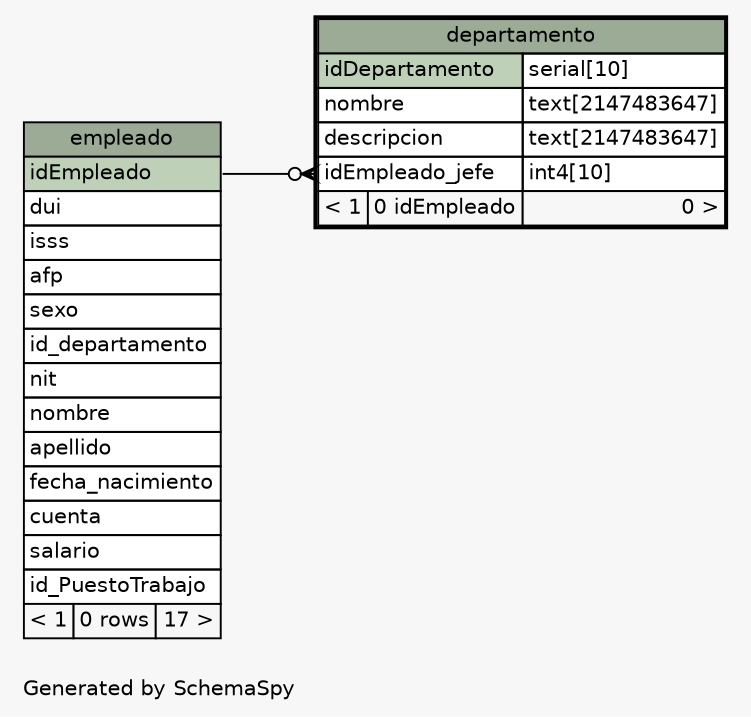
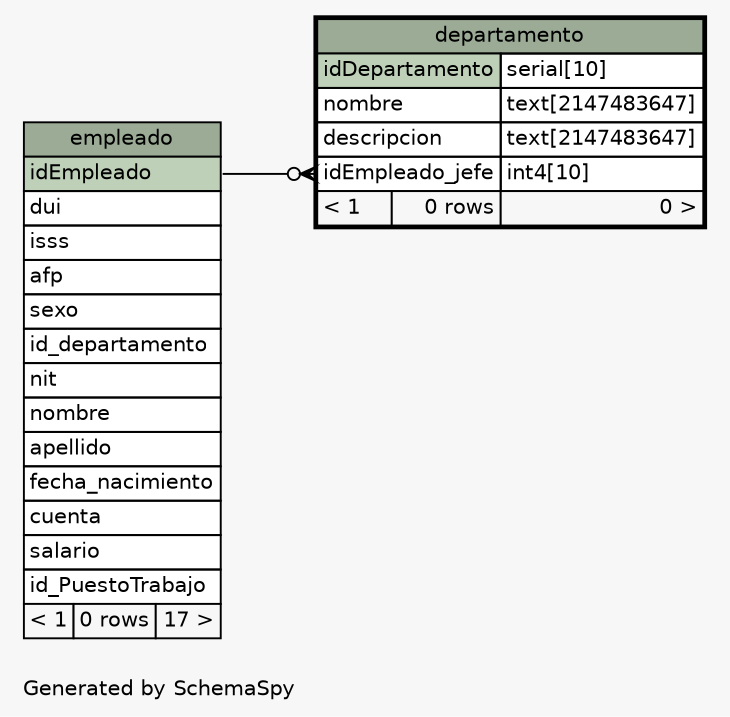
node "departamento": text "0 idEmpleado" -> "0 rows"
